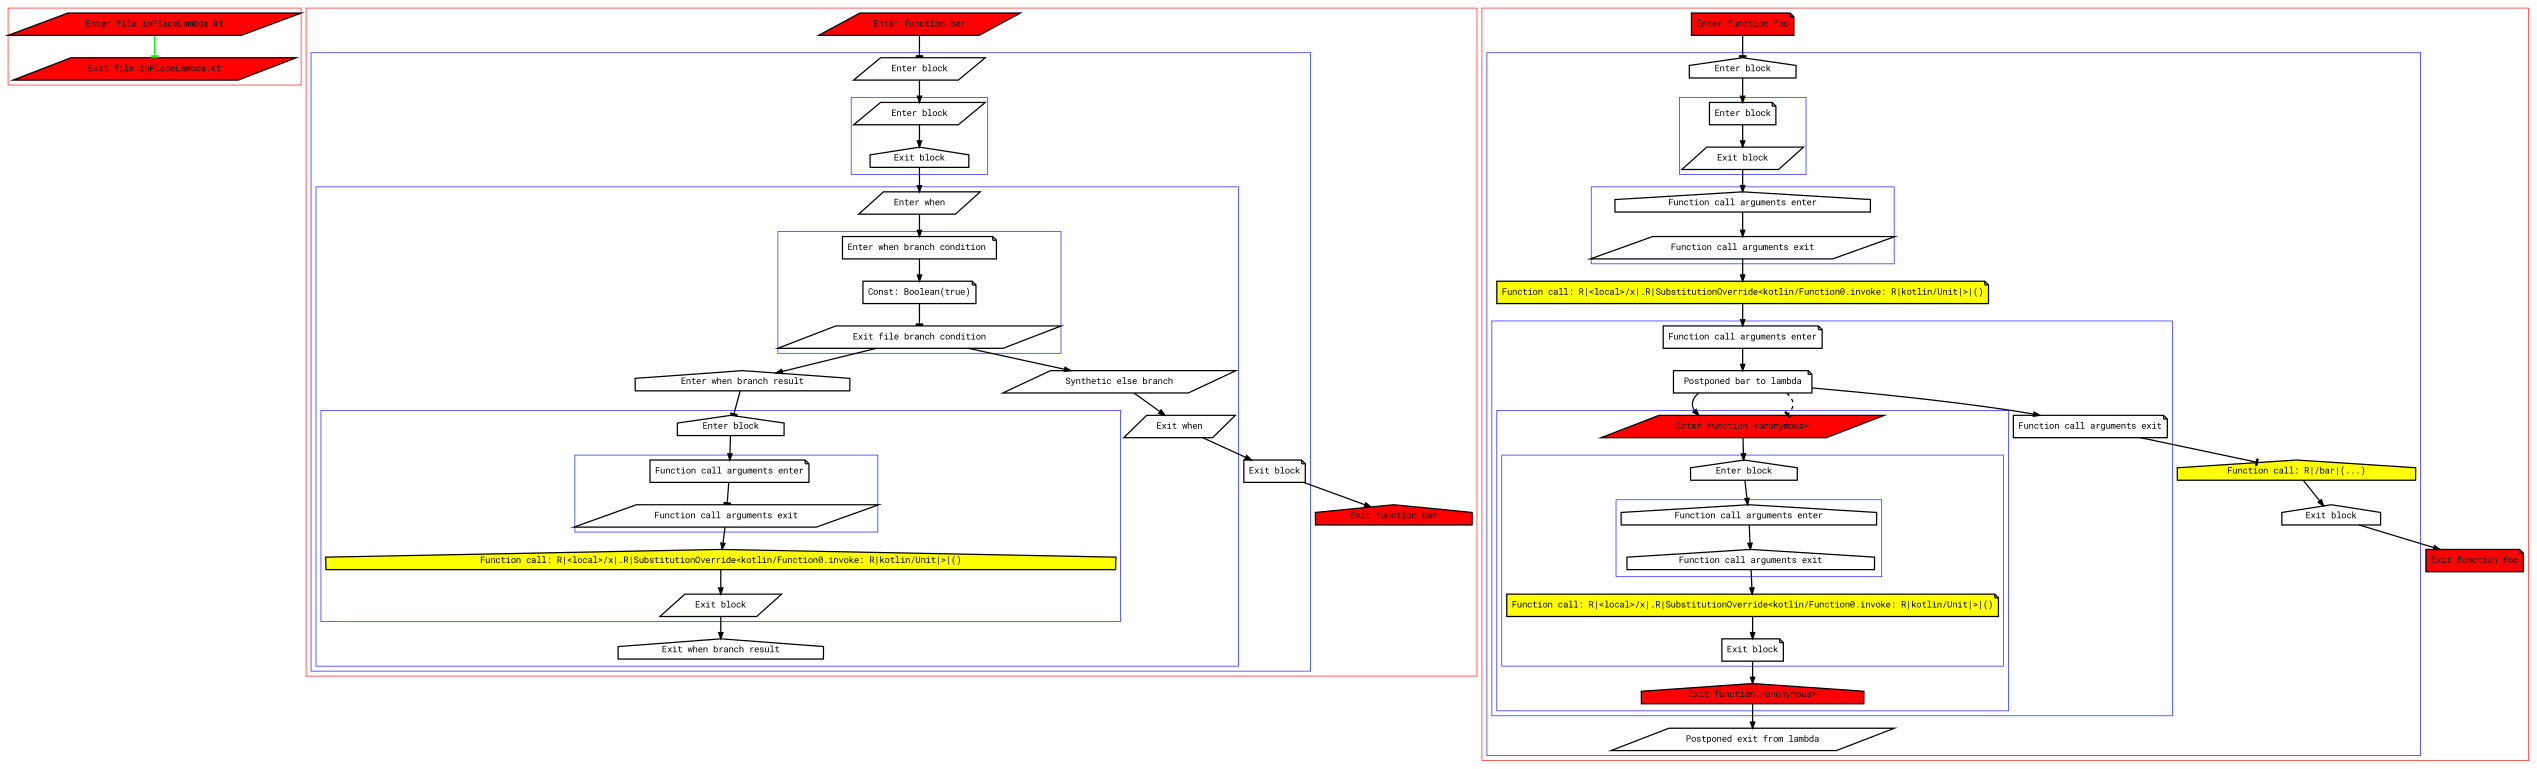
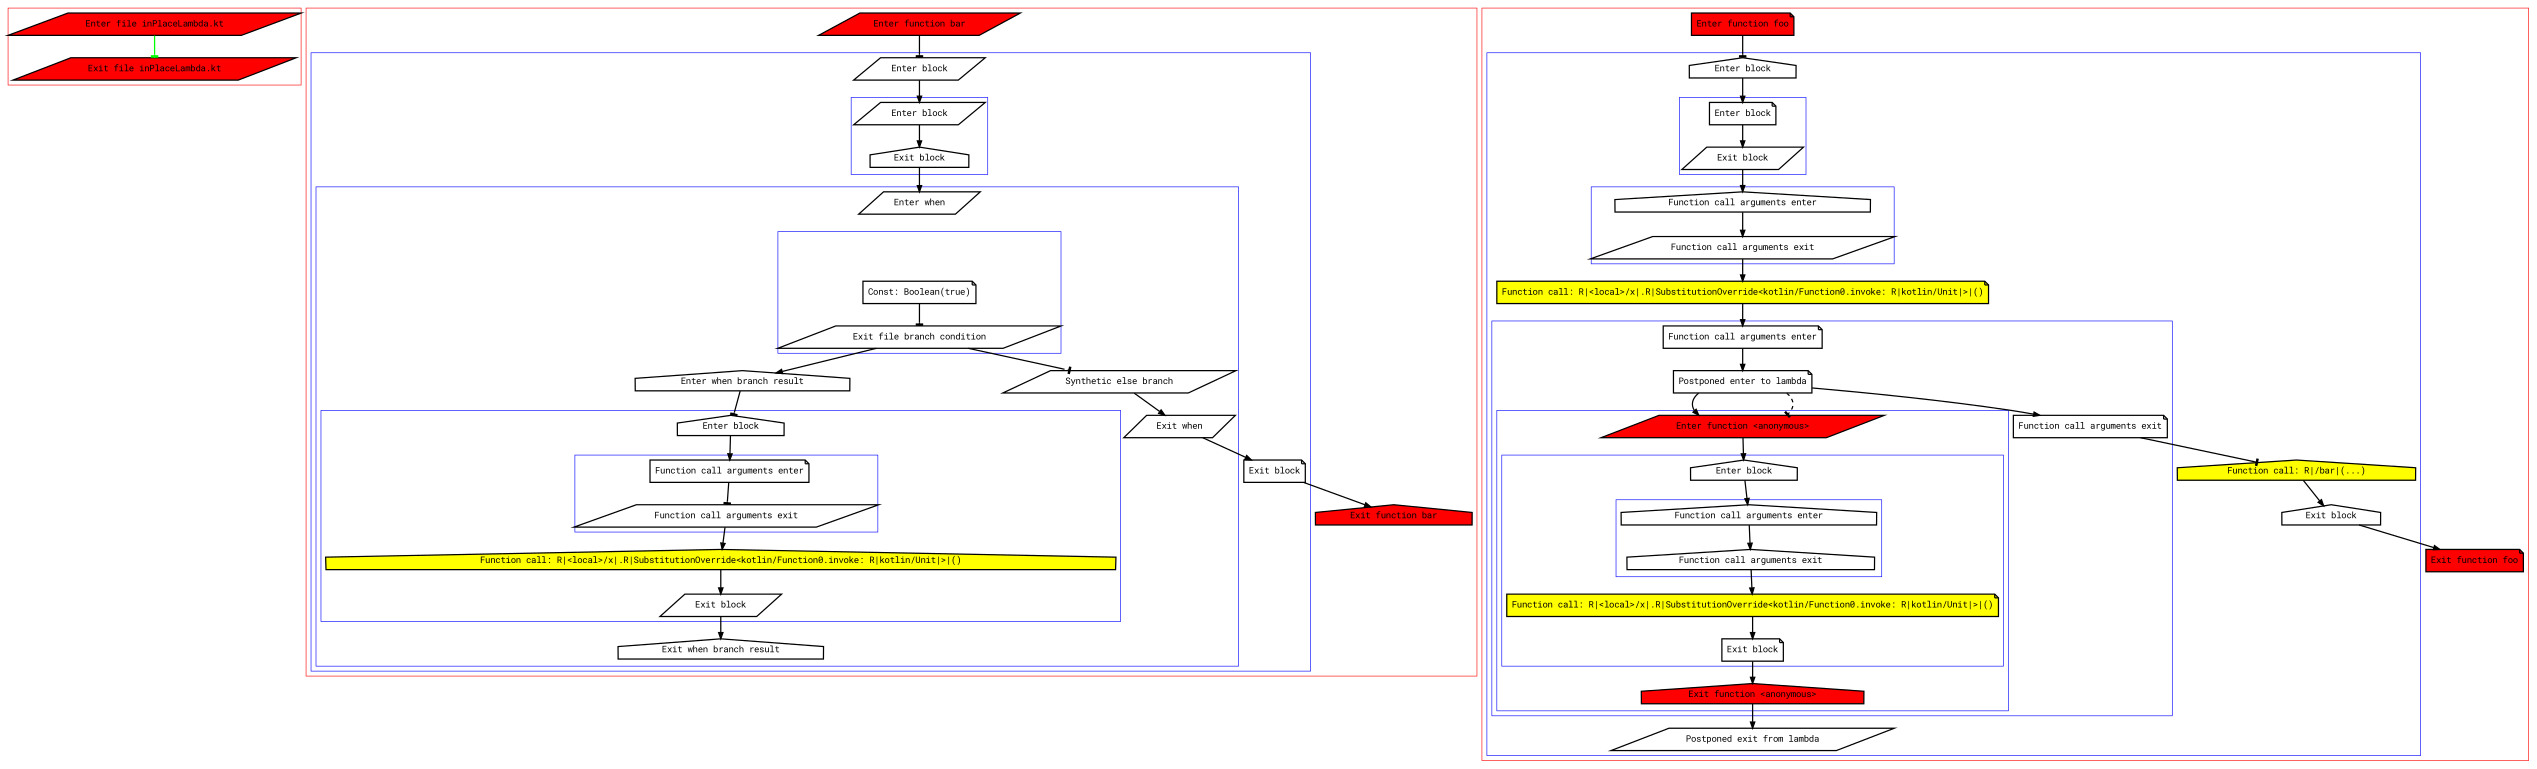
node "Enter when branch condition": removed
edge "Exit file branch condition" -> "Synthetic else branch": arrowhead normal -> tee
node "Postponed bar to lambda": label "Postponed bar to lambda" -> "Postponed enter to lambda"
